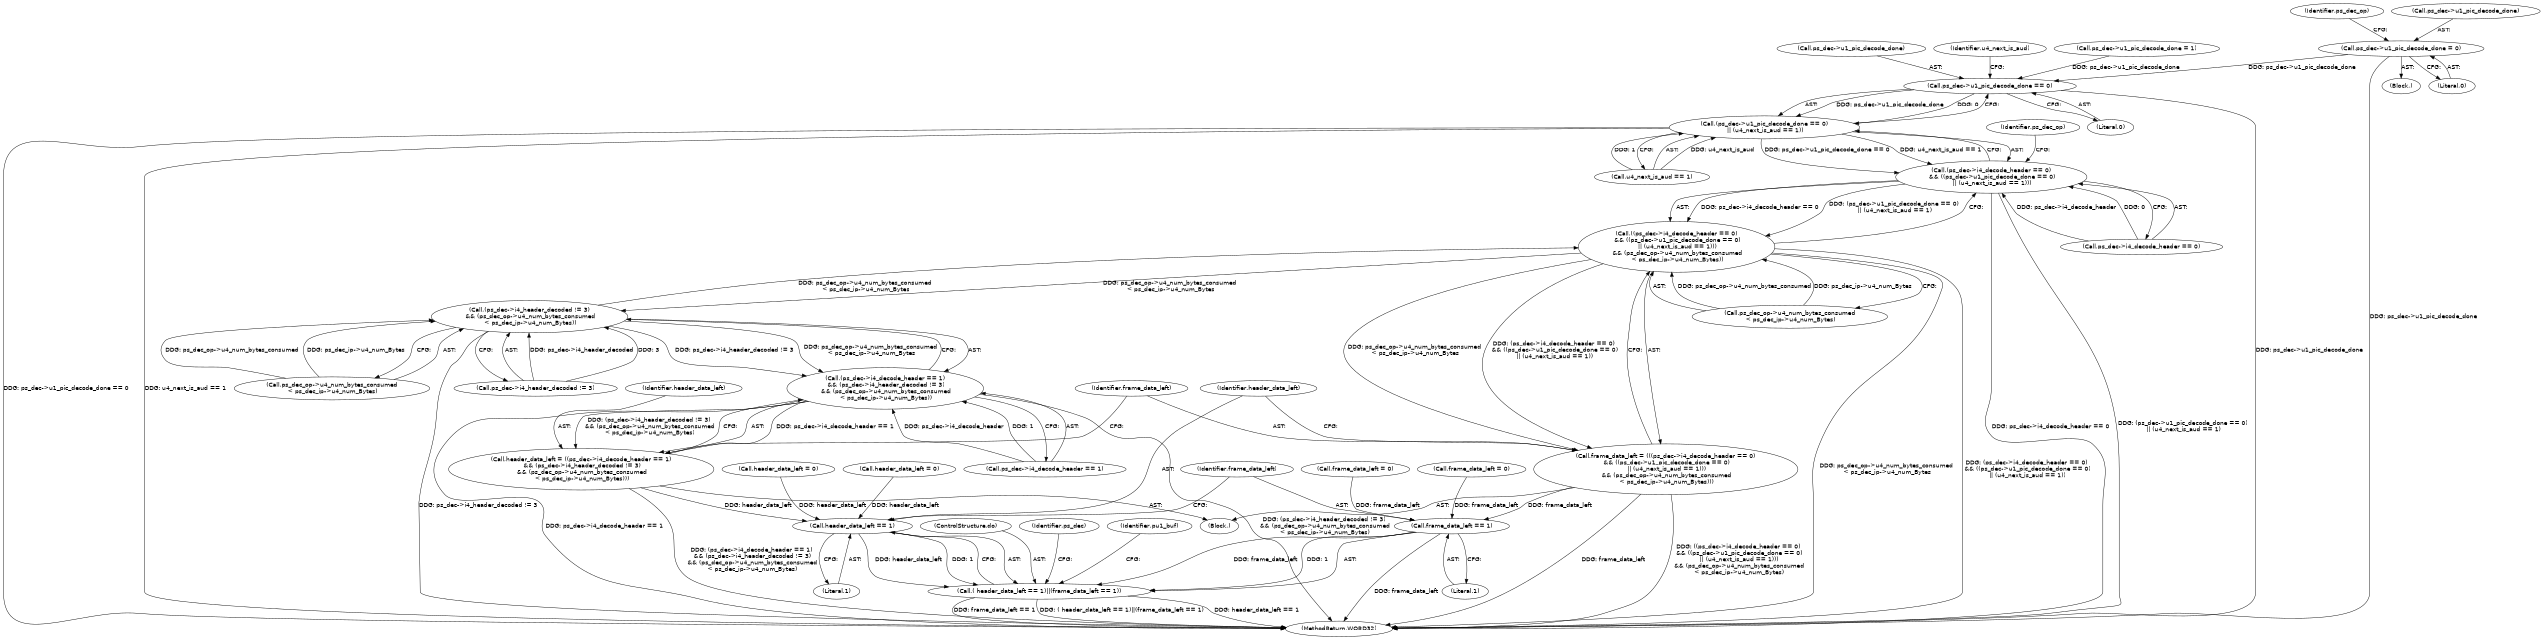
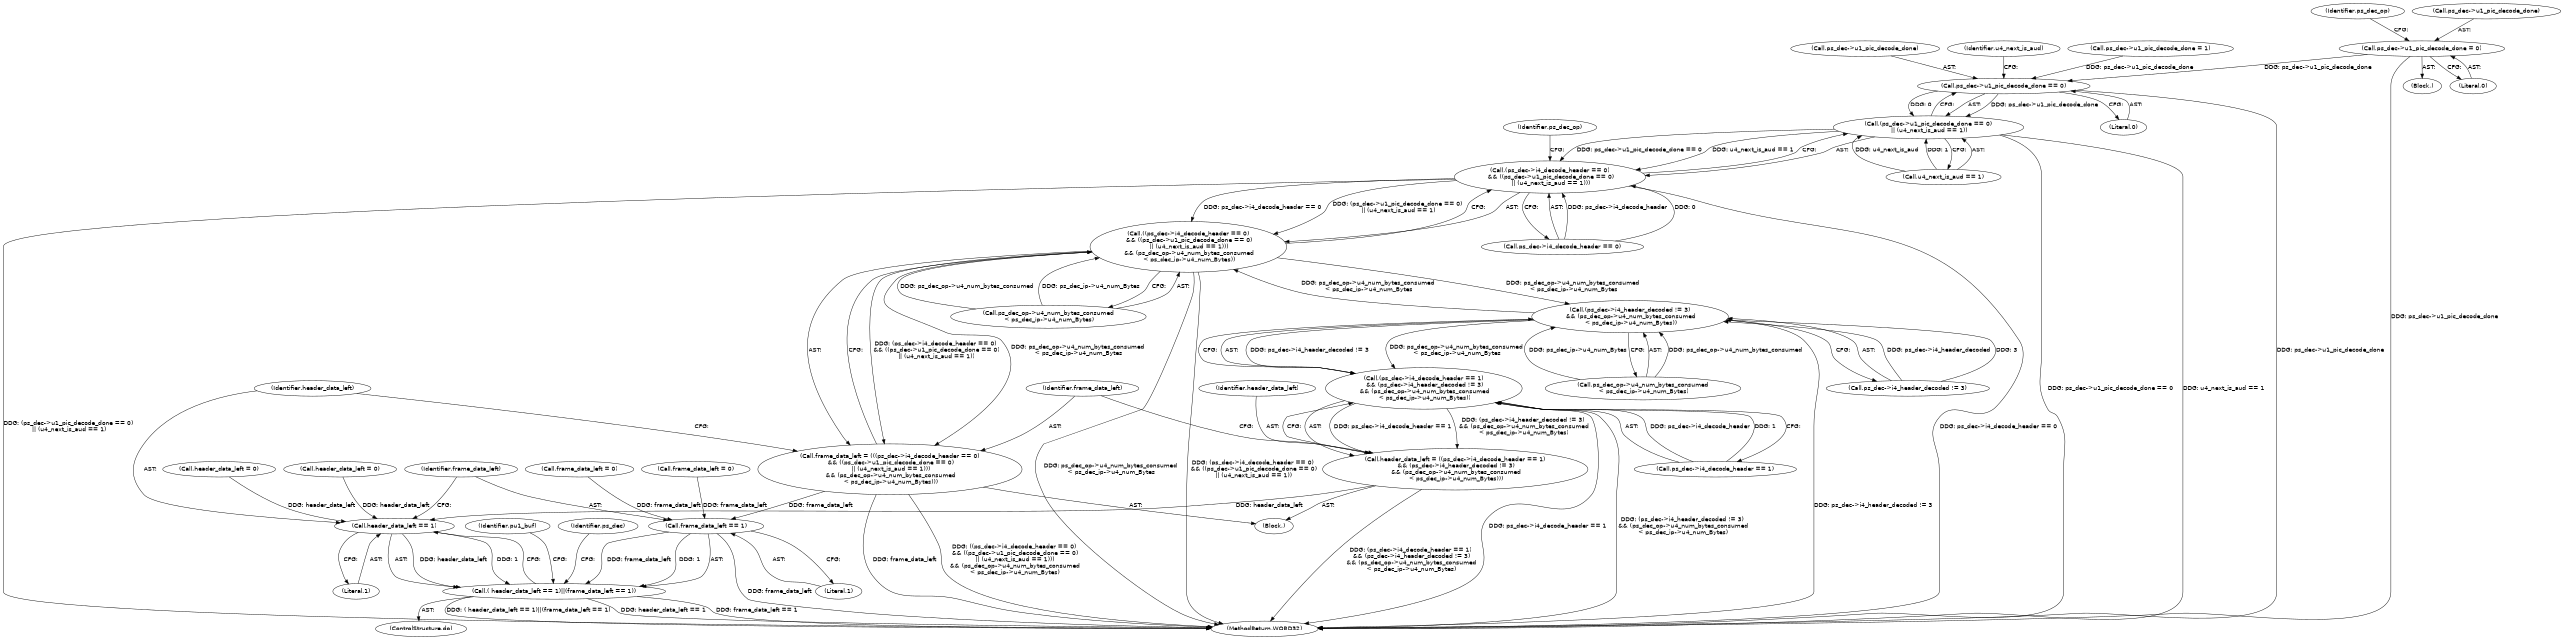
edge "(ControlStructure,do)" -> "(Call,( header_data_left == 1)||(frame_data_left == 1))": reversed
